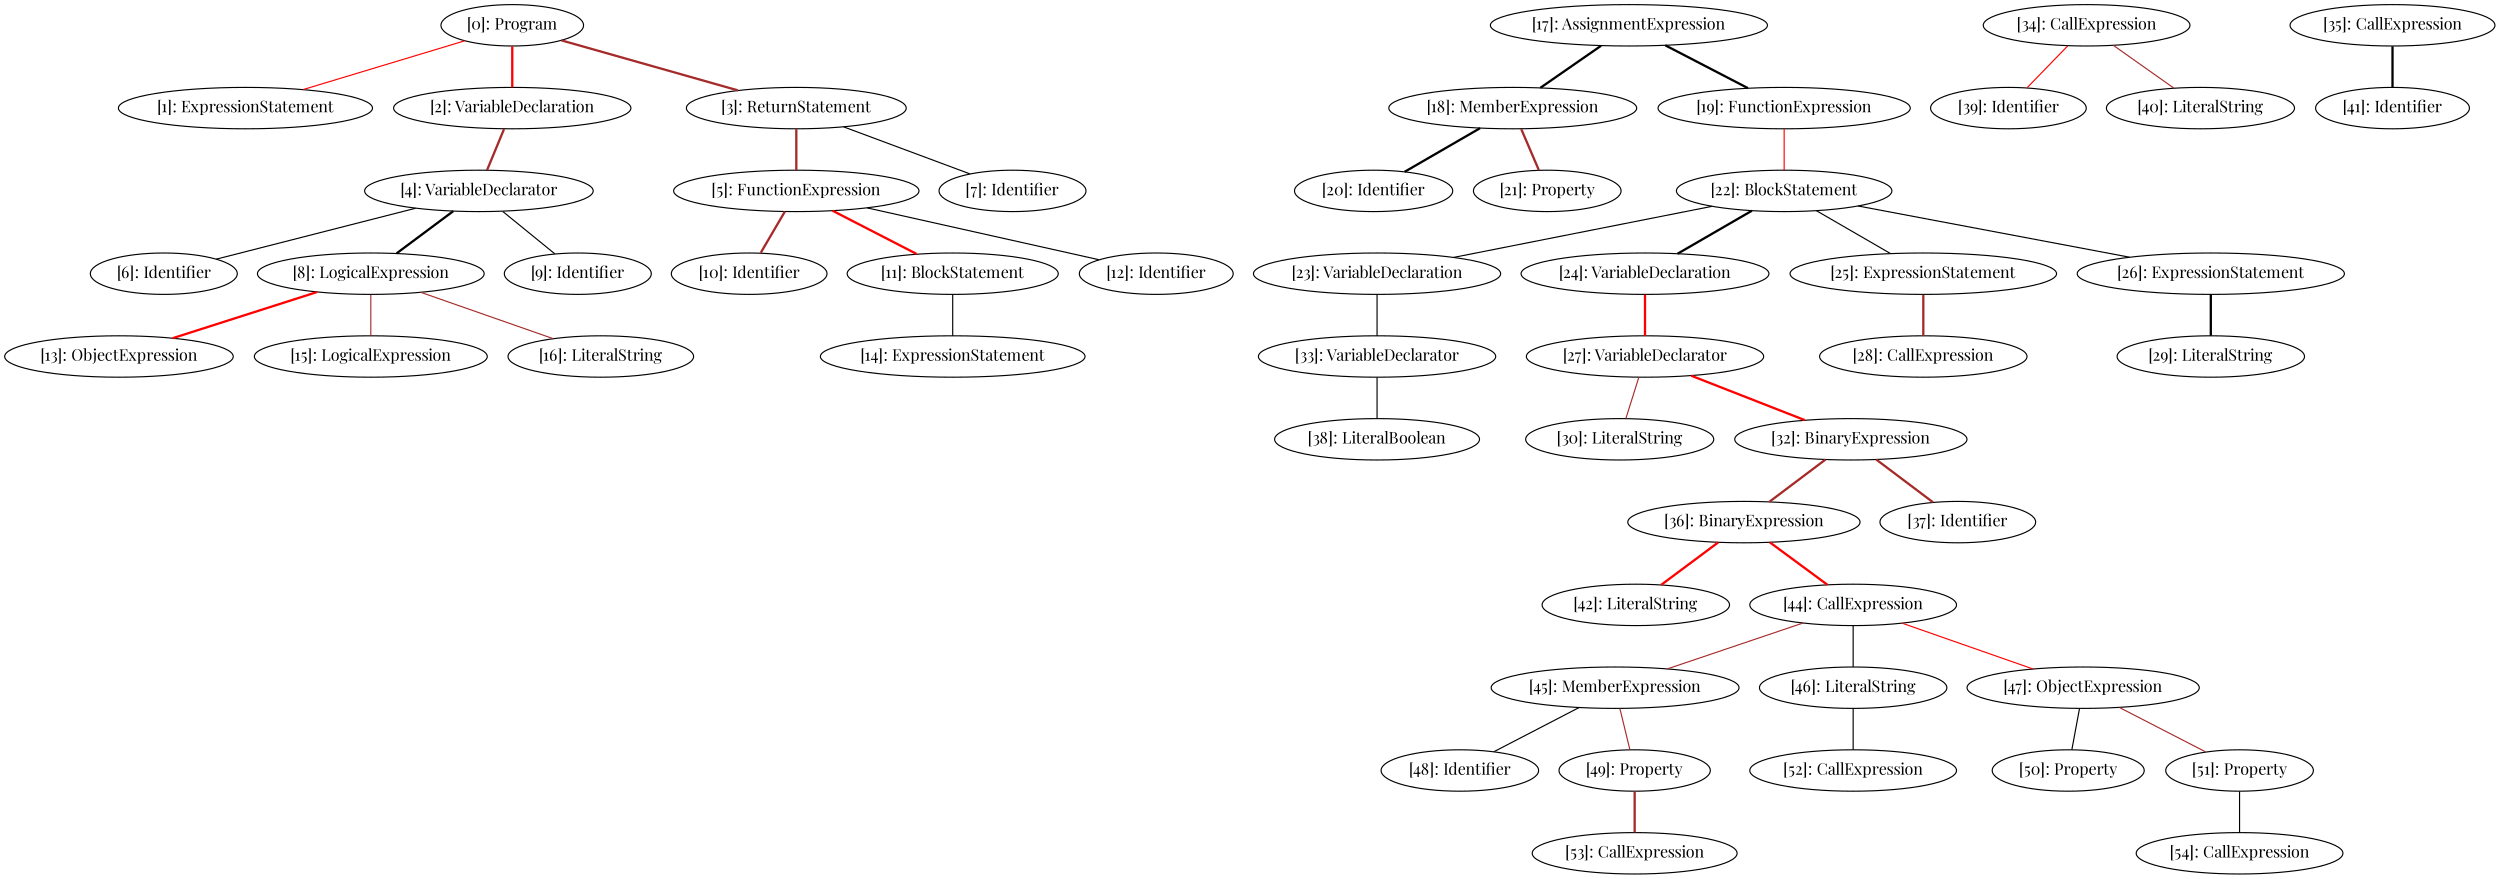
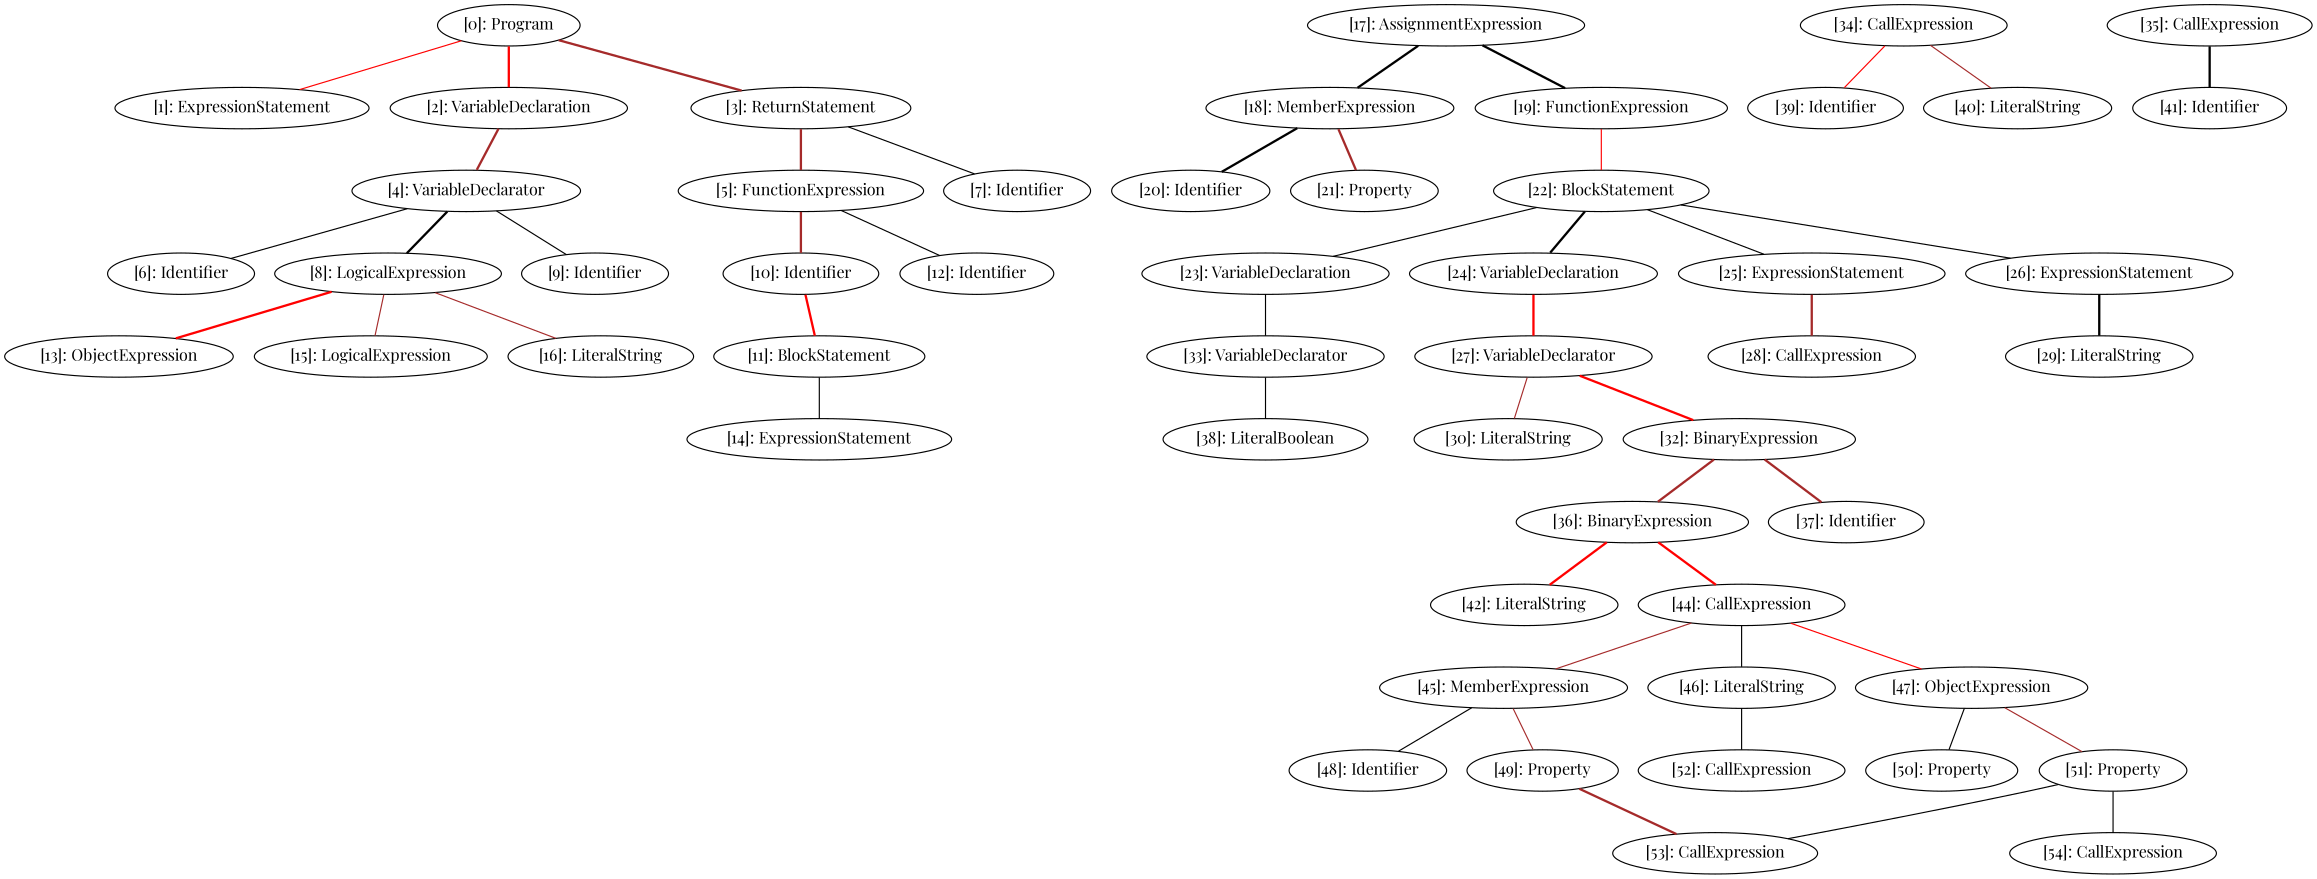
edge "[5]: FunctionExpression" -- "[11]: BlockStatement": now "[10]: Identifier" -- "[11]: BlockStatement"
edge "[51]: Property" -- "[53]: CallExpression": added
